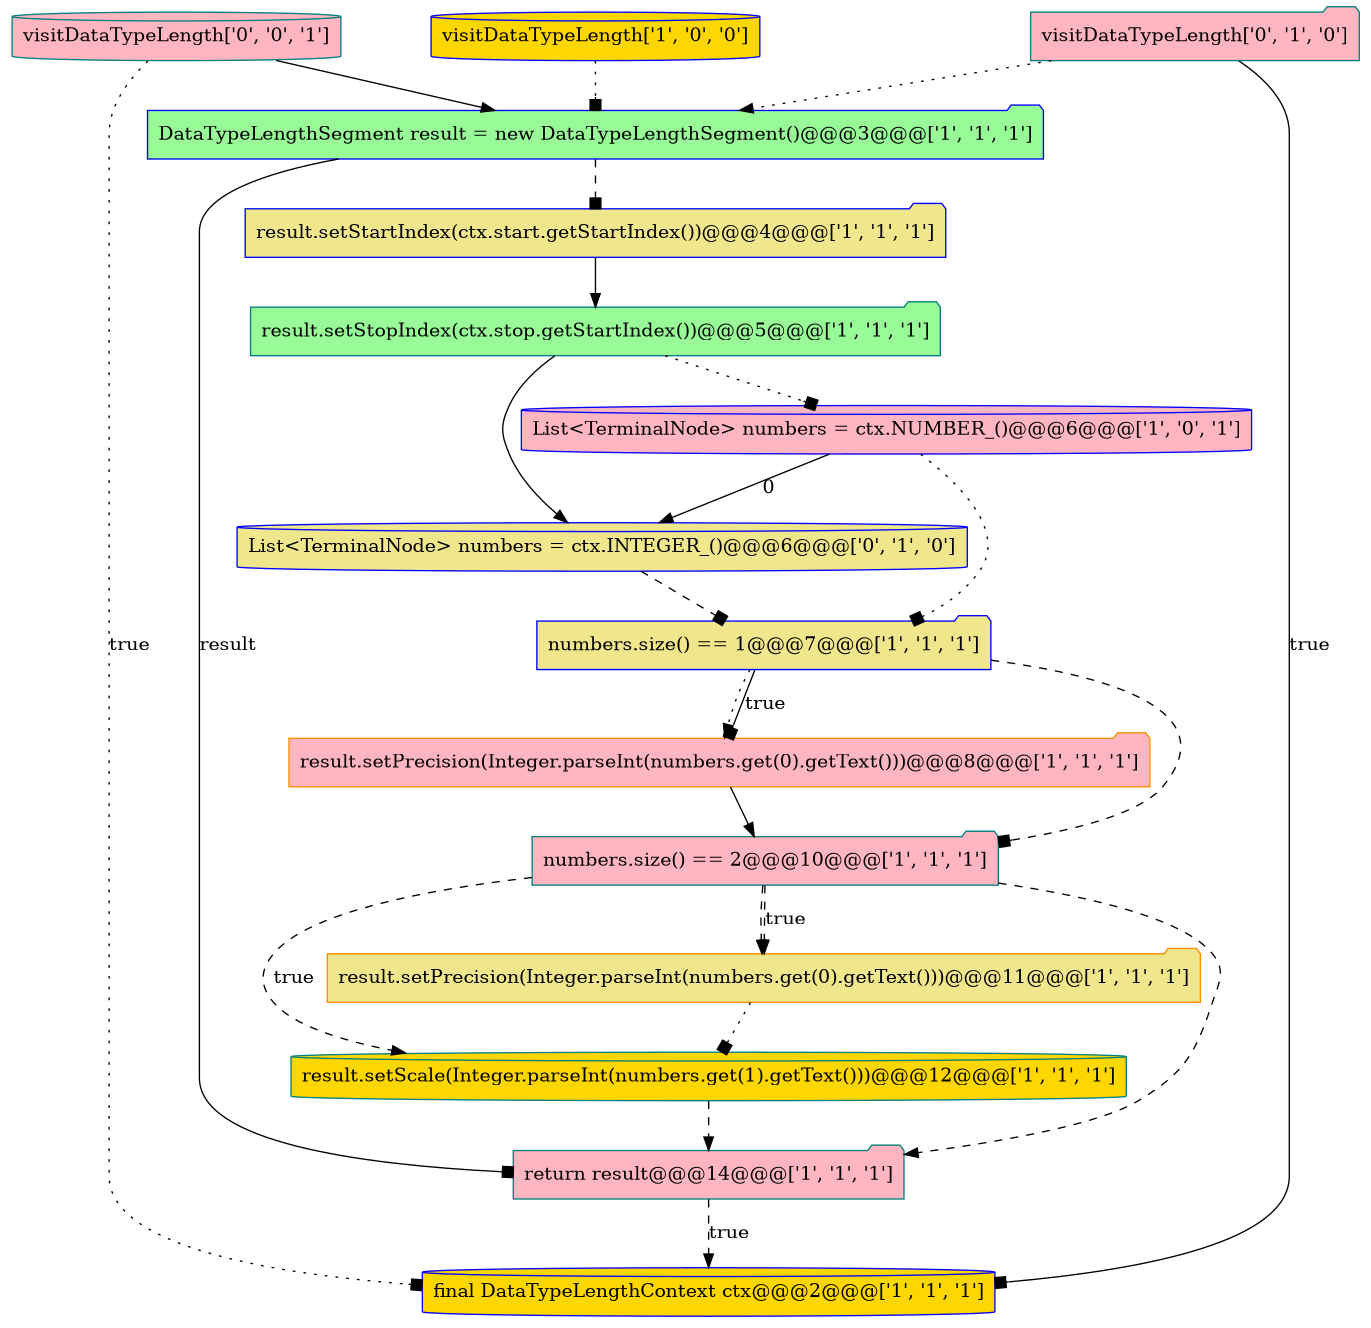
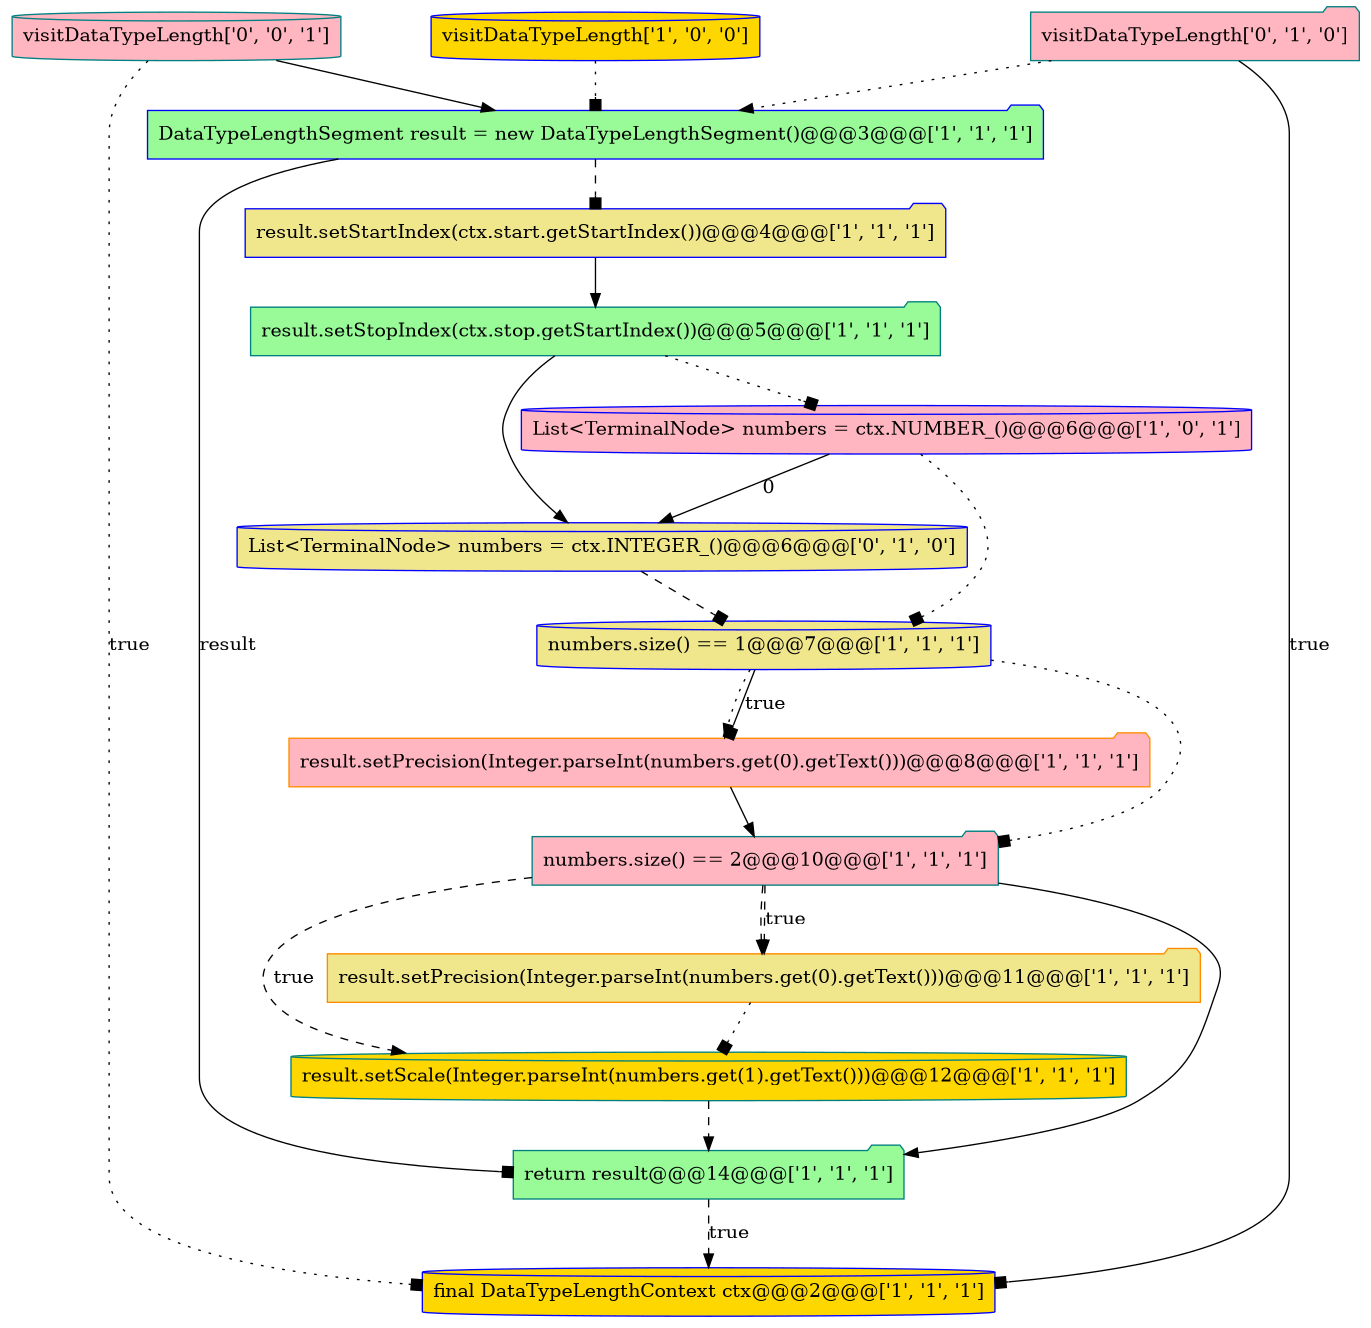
node "numbers.size() == 1@@@7@@@['1', '1', '1']": shape folder -> cylinder
edge "numbers.size() == 1@@@7@@@['1', '1', '1']" -> "numbers.size() == 2@@@10@@@['1', '1', '1']": style dashed -> dotted
edge "numbers.size() == 2@@@10@@@['1', '1', '1']" -> "return result@@@14@@@['1', '1', '1']": style dashed -> solid
node "return result@@@14@@@['1', '1', '1']": fillcolor lightpink -> palegreen
